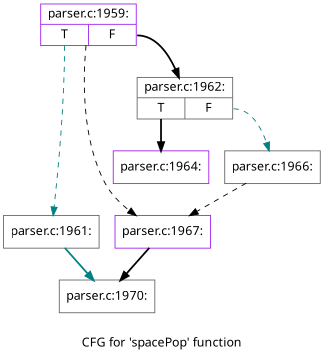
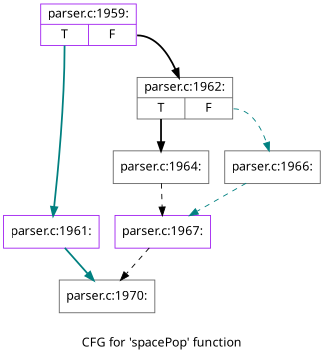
edge "parser.c:1959:" -> "parser.c:1961:": style dashed -> bold
edge "parser.c:1959:" -> "parser.c:1967:": now "parser.c:1964:" -> "parser.c:1967:"
node "parser.c:1964:": color purple -> gray40
edge "parser.c:1966:" -> "parser.c:1967:": color black -> teal
node "parser.c:1961:": color gray40 -> purple
edge "parser.c:1967:" -> "parser.c:1970:": style bold -> dashed
